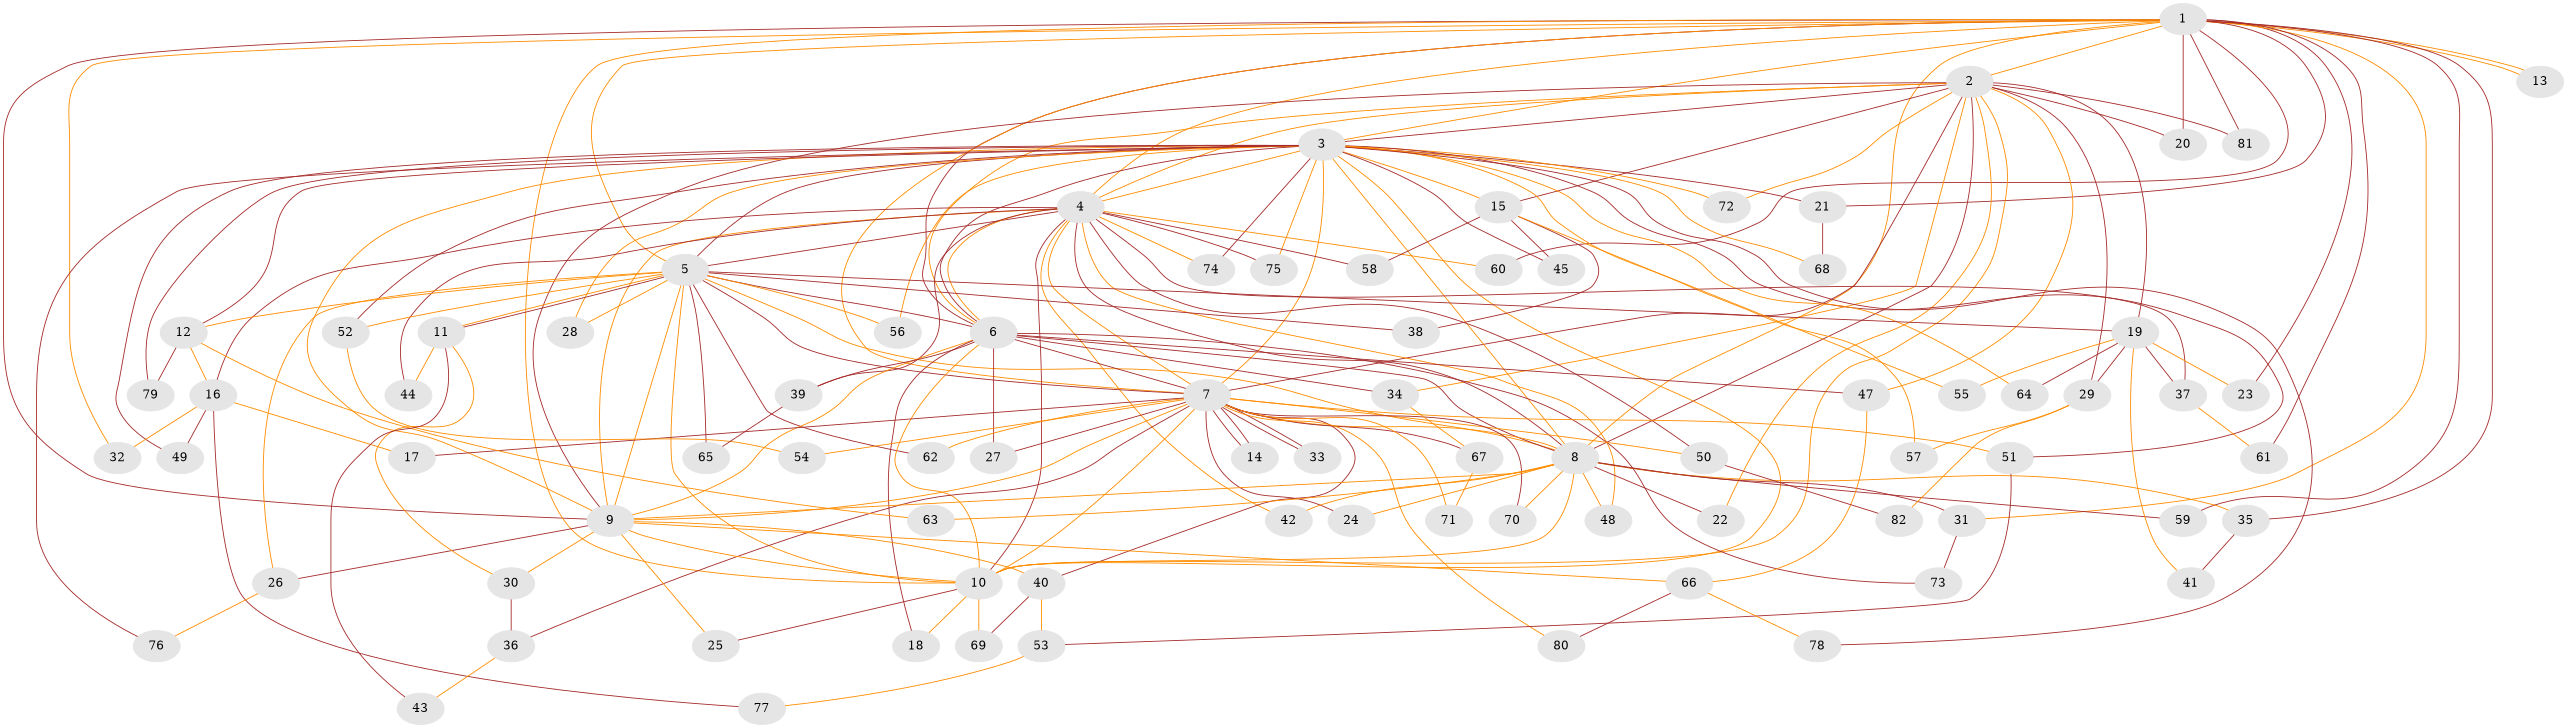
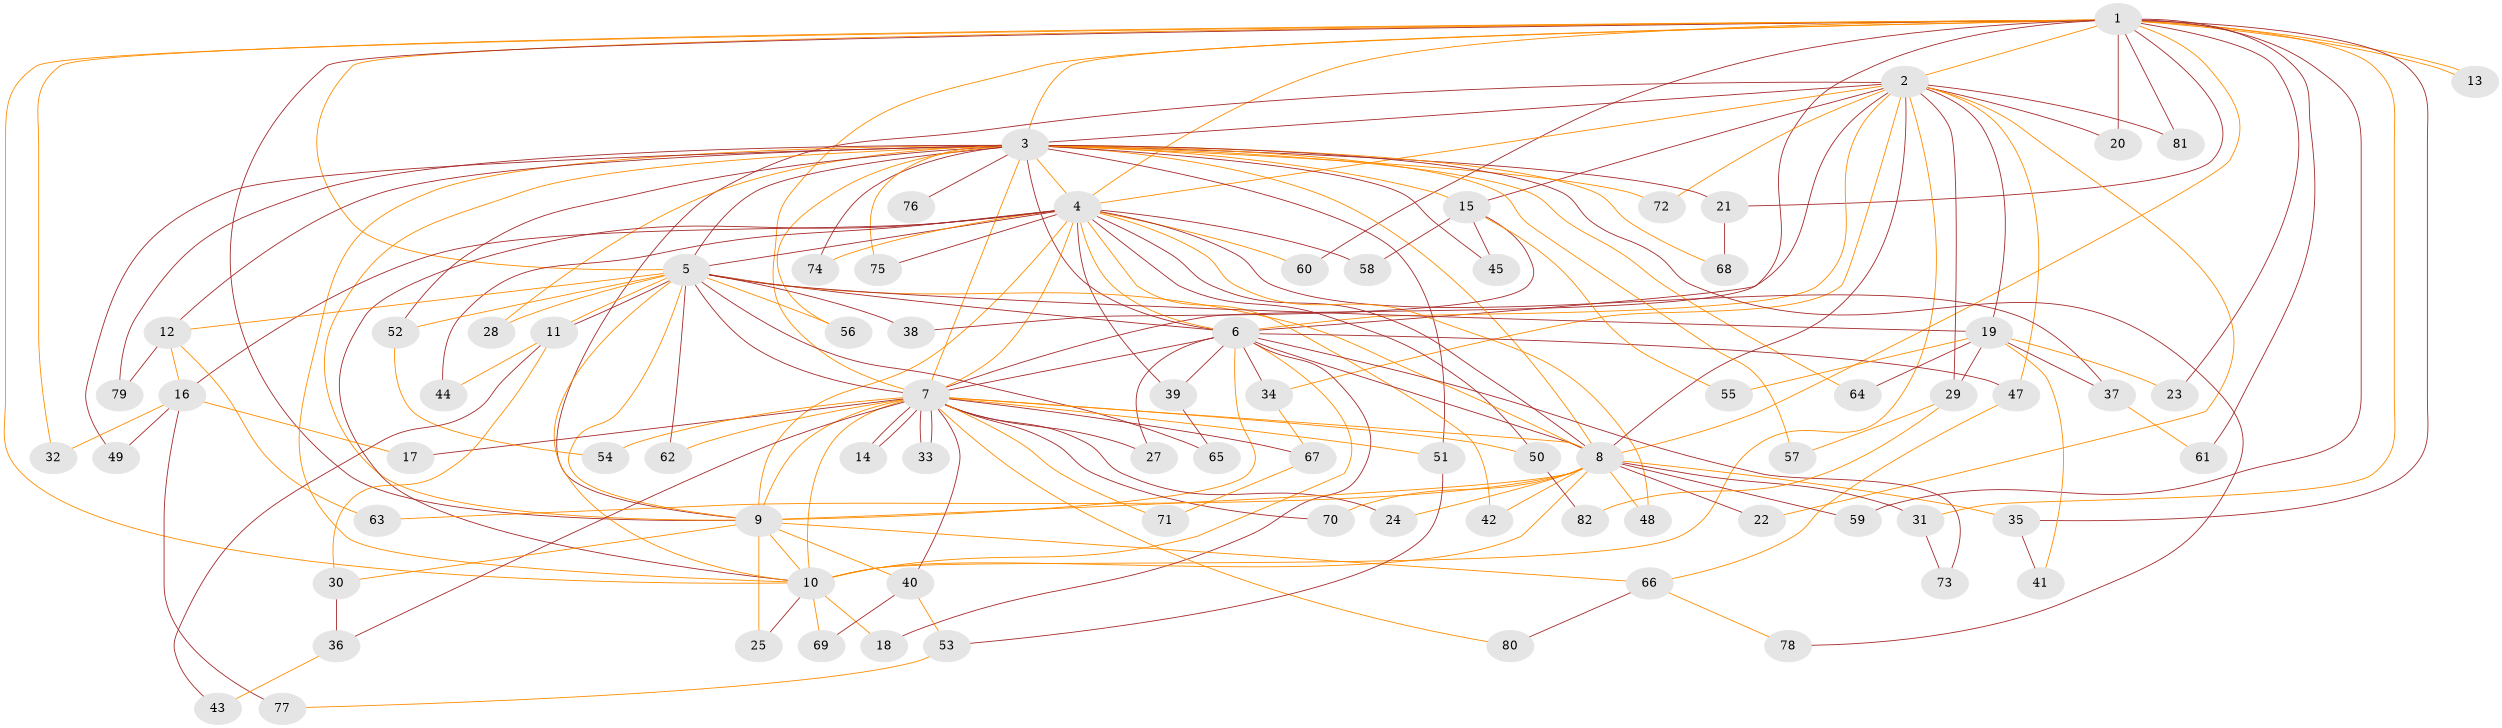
node "26": removed
